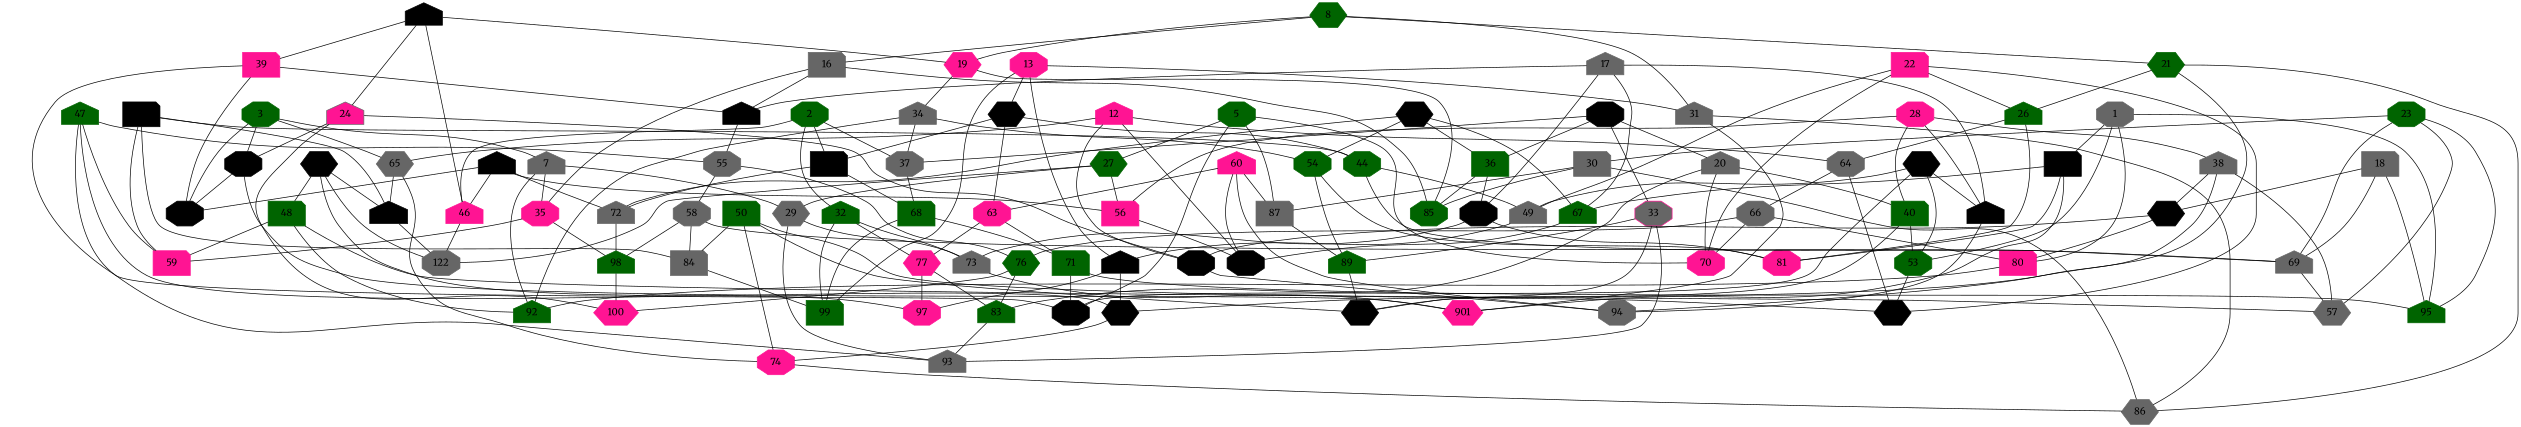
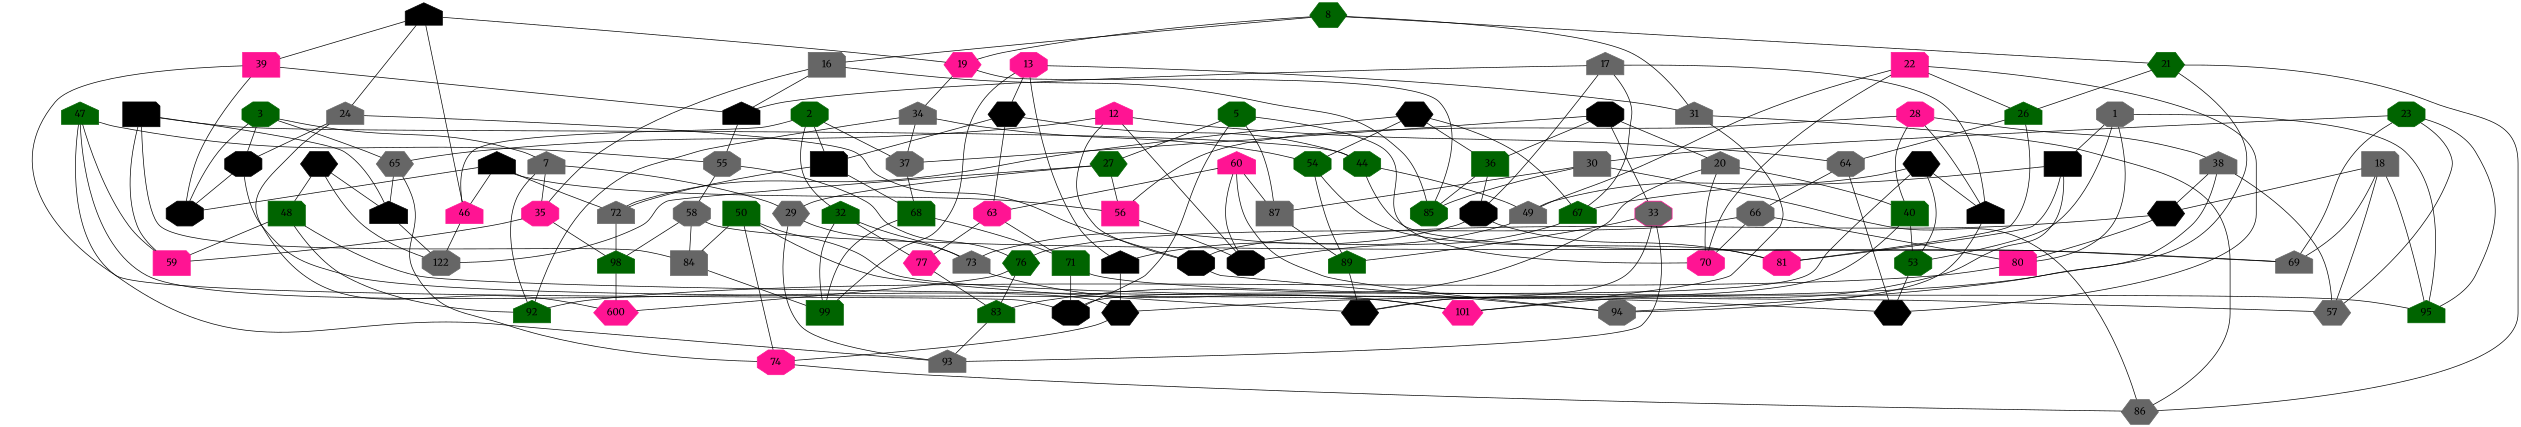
node "24": fillcolor deeppink -> gray40
edge "69" -- "57": now "18" -- "57"
node "100": label "100" -> "600"
node "97": removed
node "901": label "901" -> "101"
